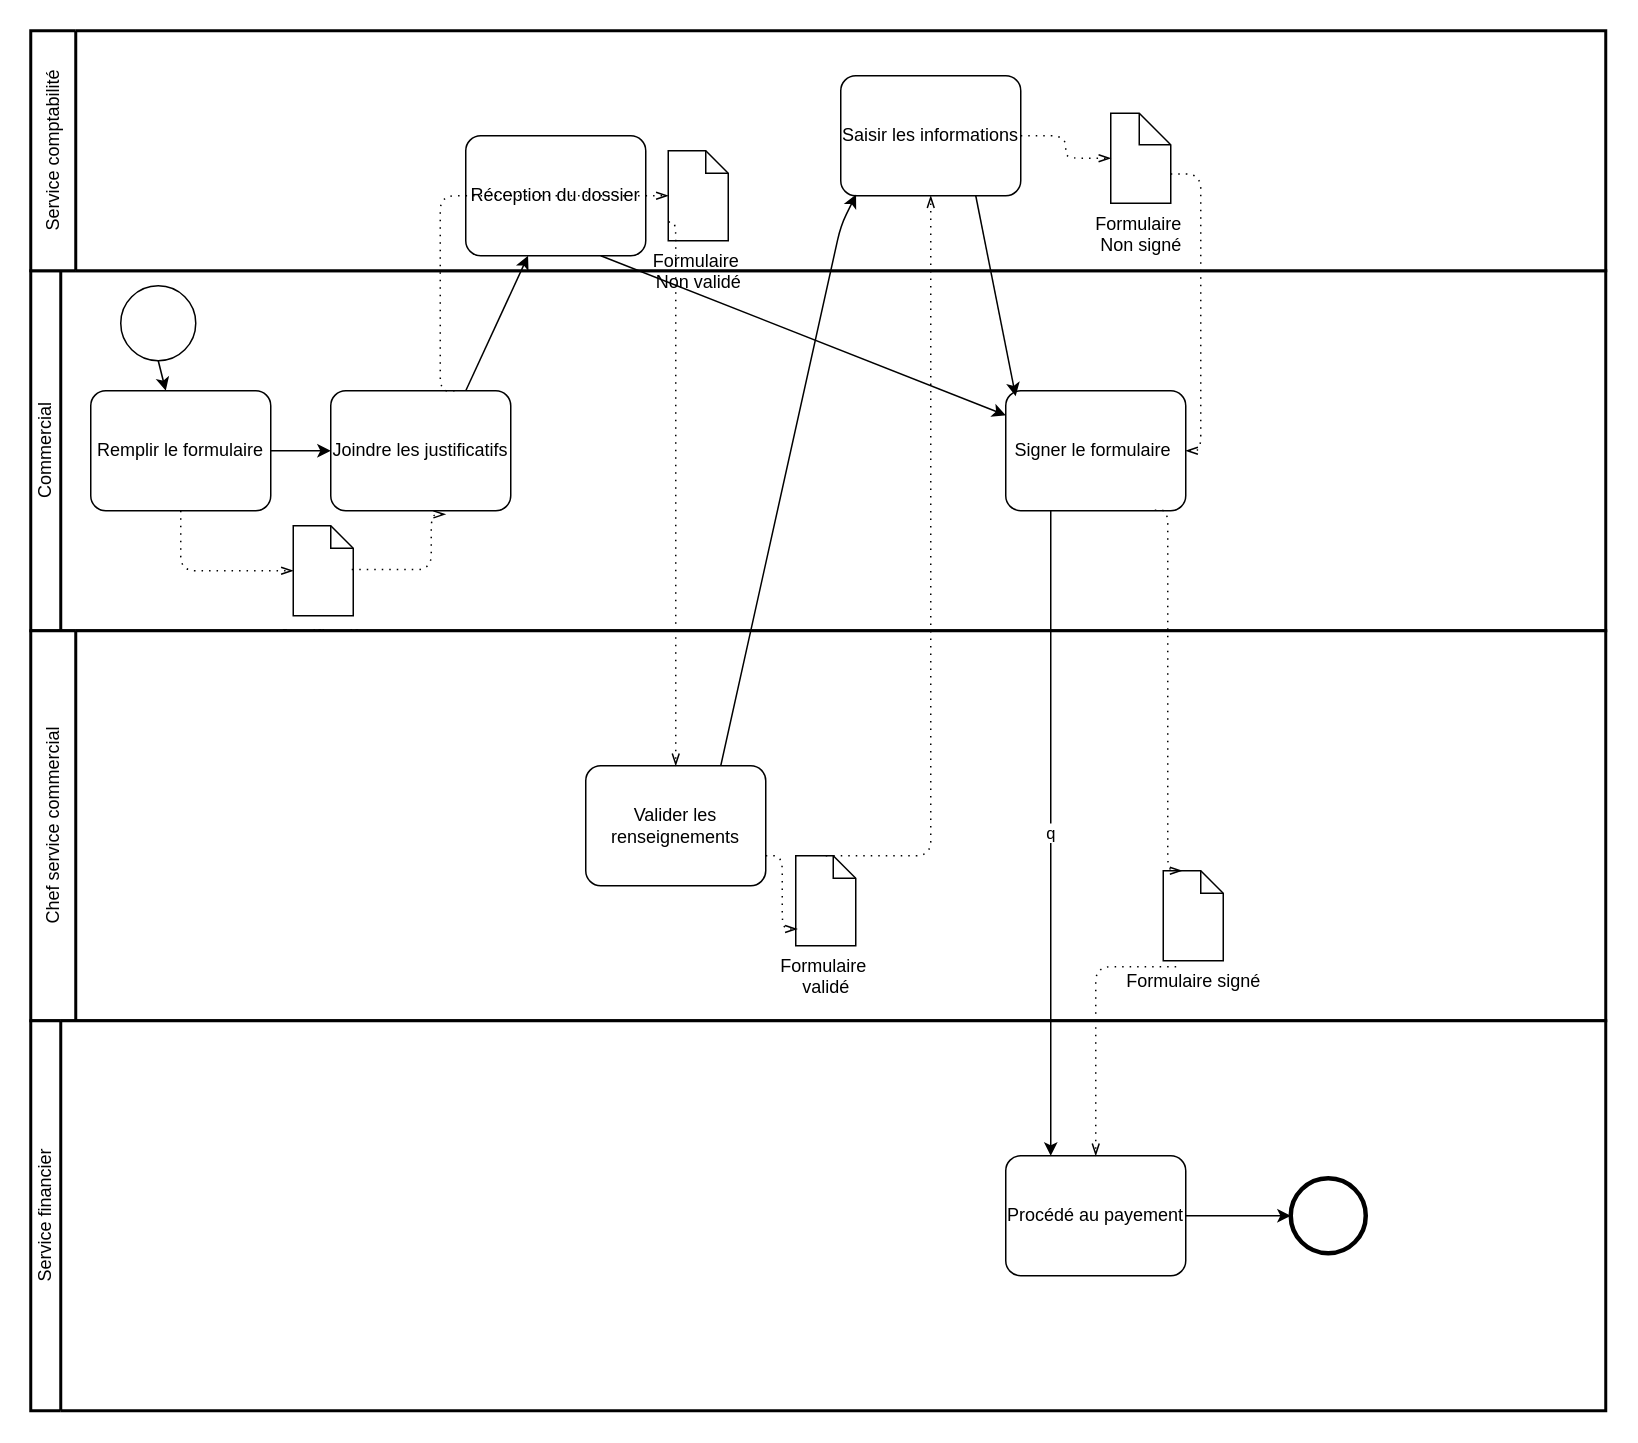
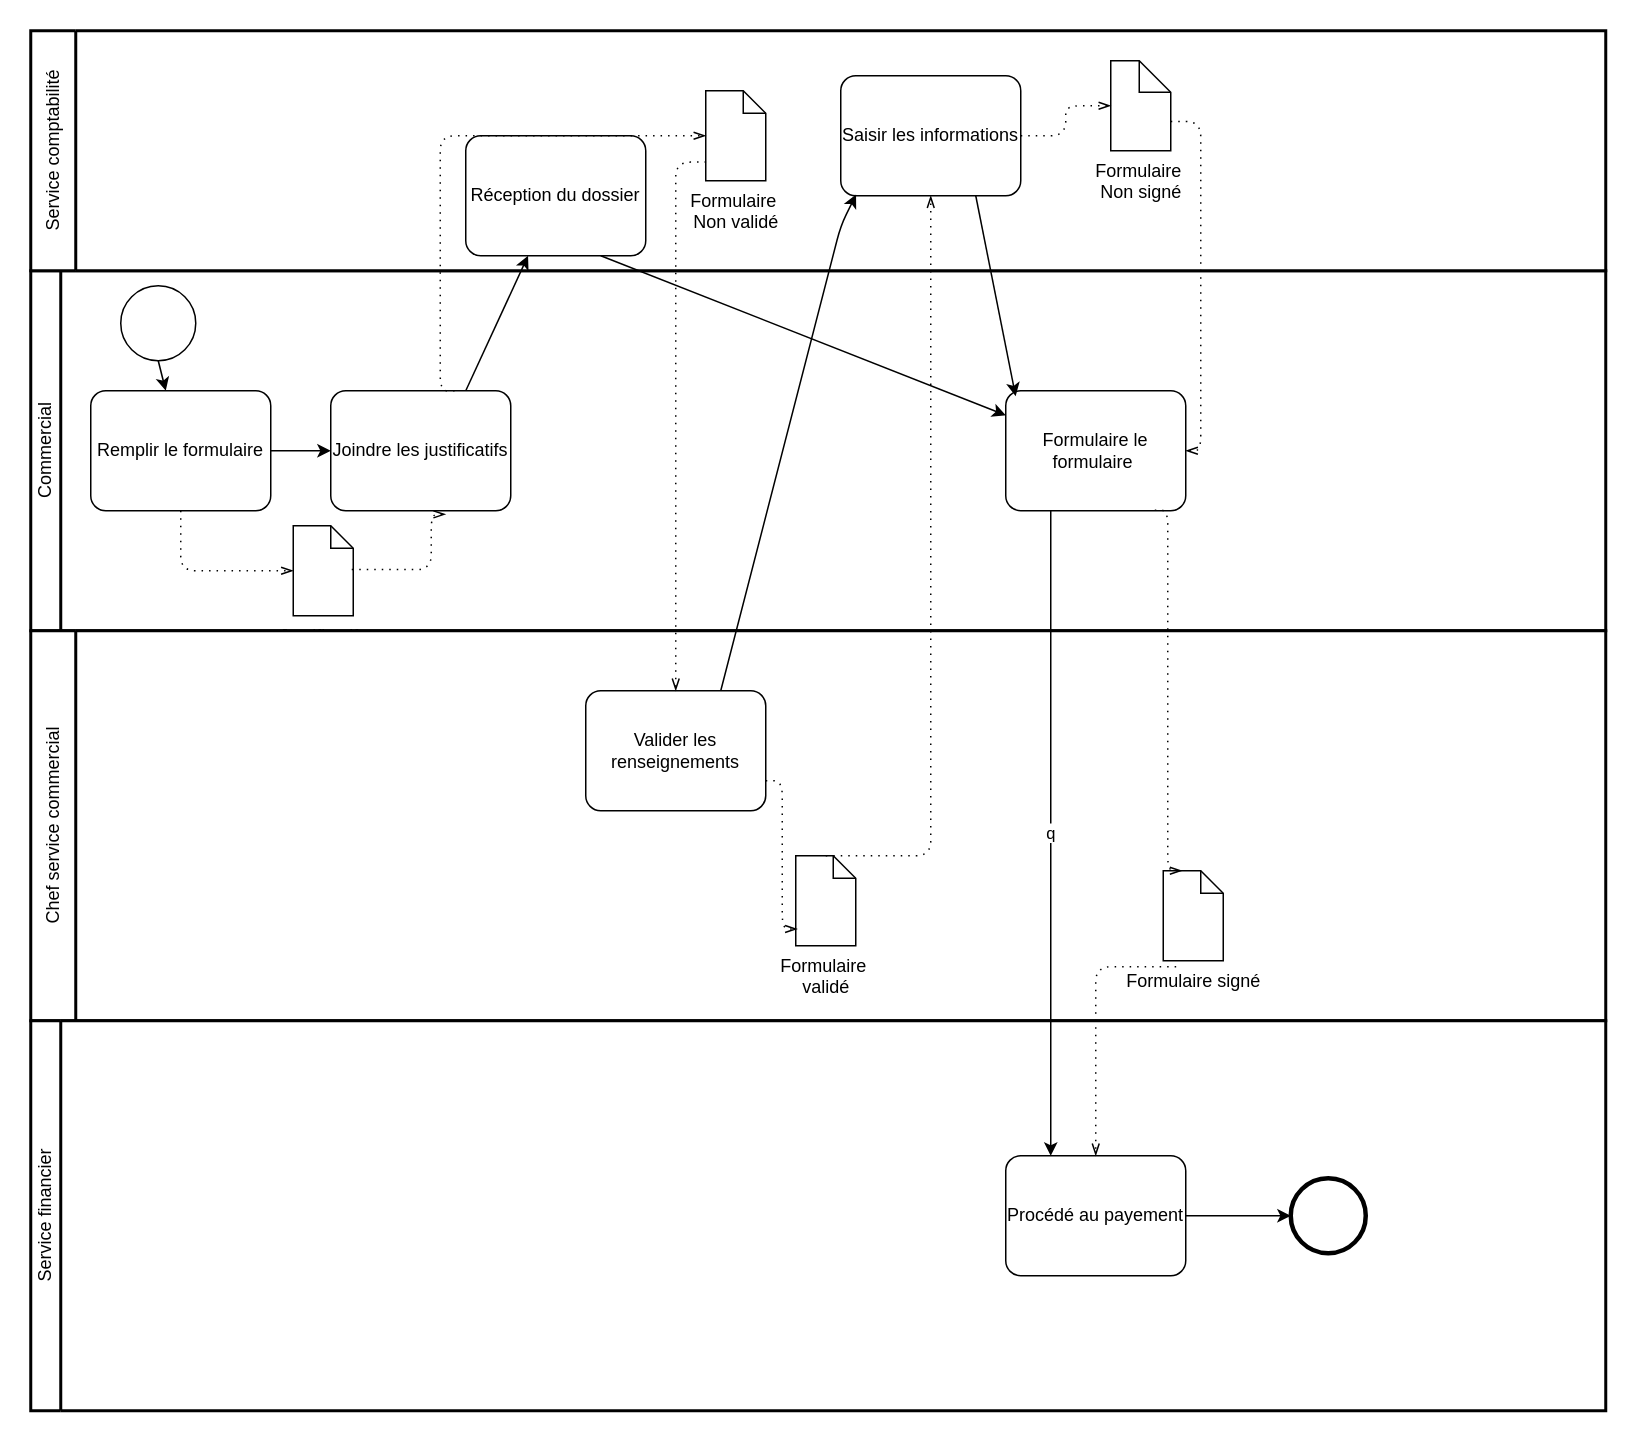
node "Formulaire Non signé": moved (1141, 158) -> (1141, 106)
node "Formulaire Non validé": moved (698, 196) -> (736, 136)
node "Signer le formulaire": label "Signer le formulaire" -> "Formulaire le formulaire"
node "Valider les renseignements": moved (676, 826) -> (676, 751)
